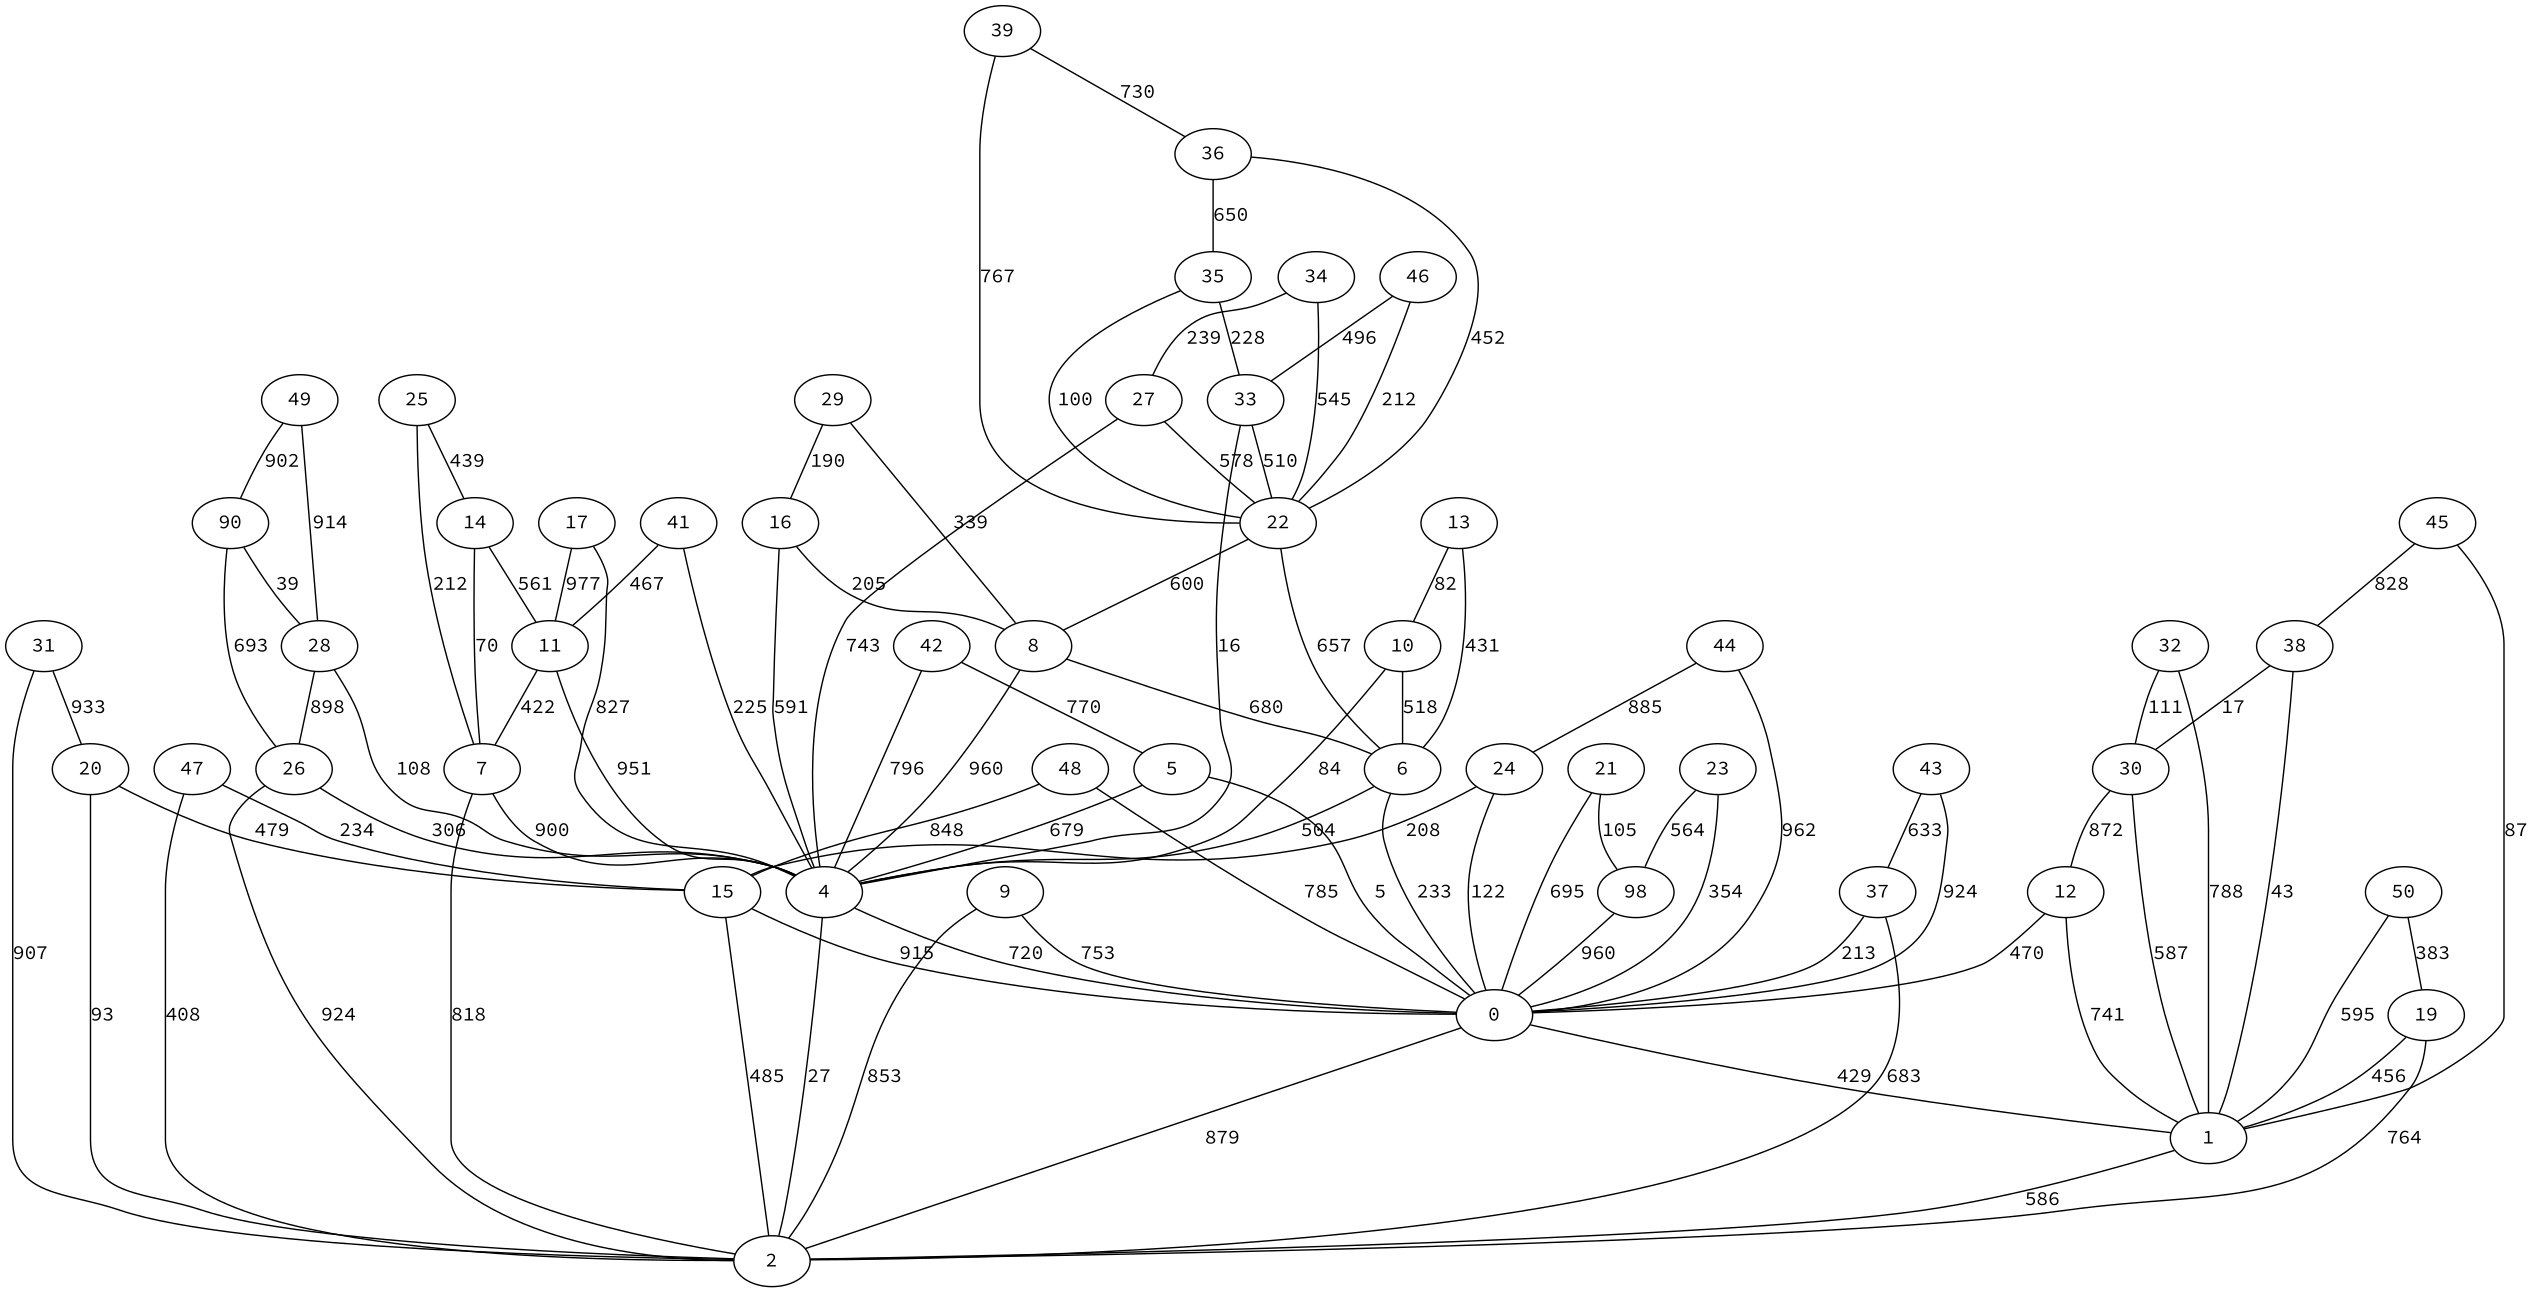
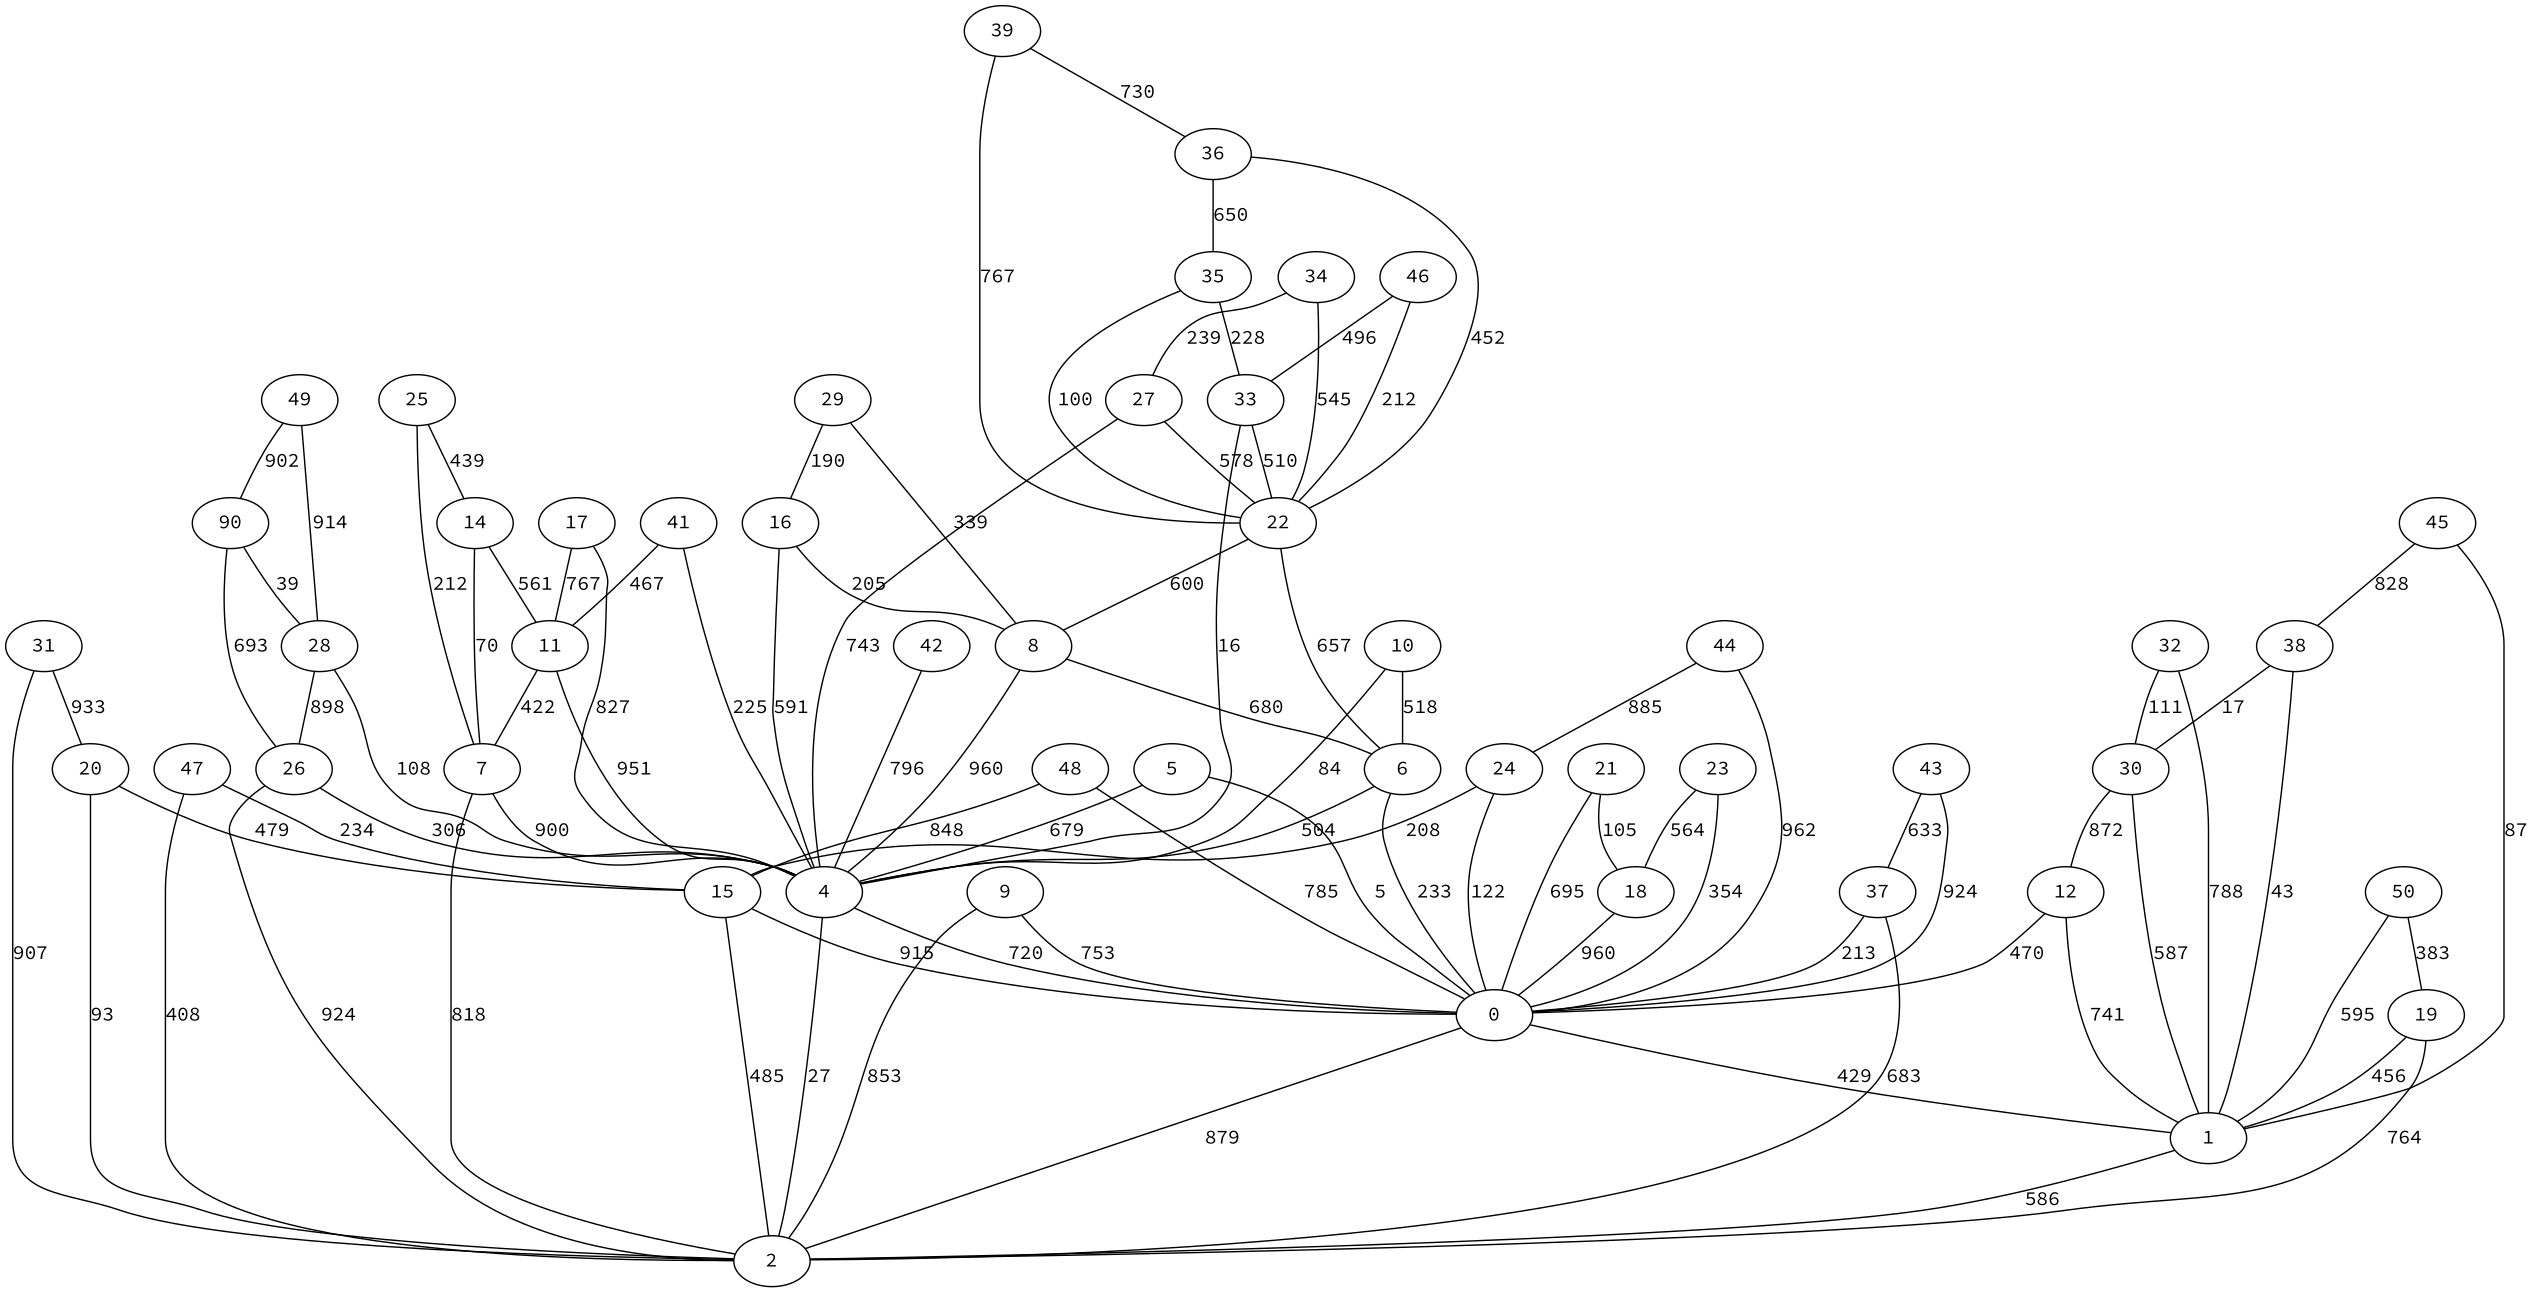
node "13": removed
edge "17" -- "11": label "977" -> "767"
edge "42" -- "5": removed, label "770"
node "98": label "98" -> "18"
